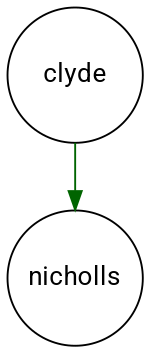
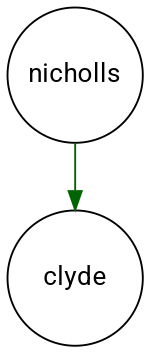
edge "clyde" -> "nicholls": reversed
